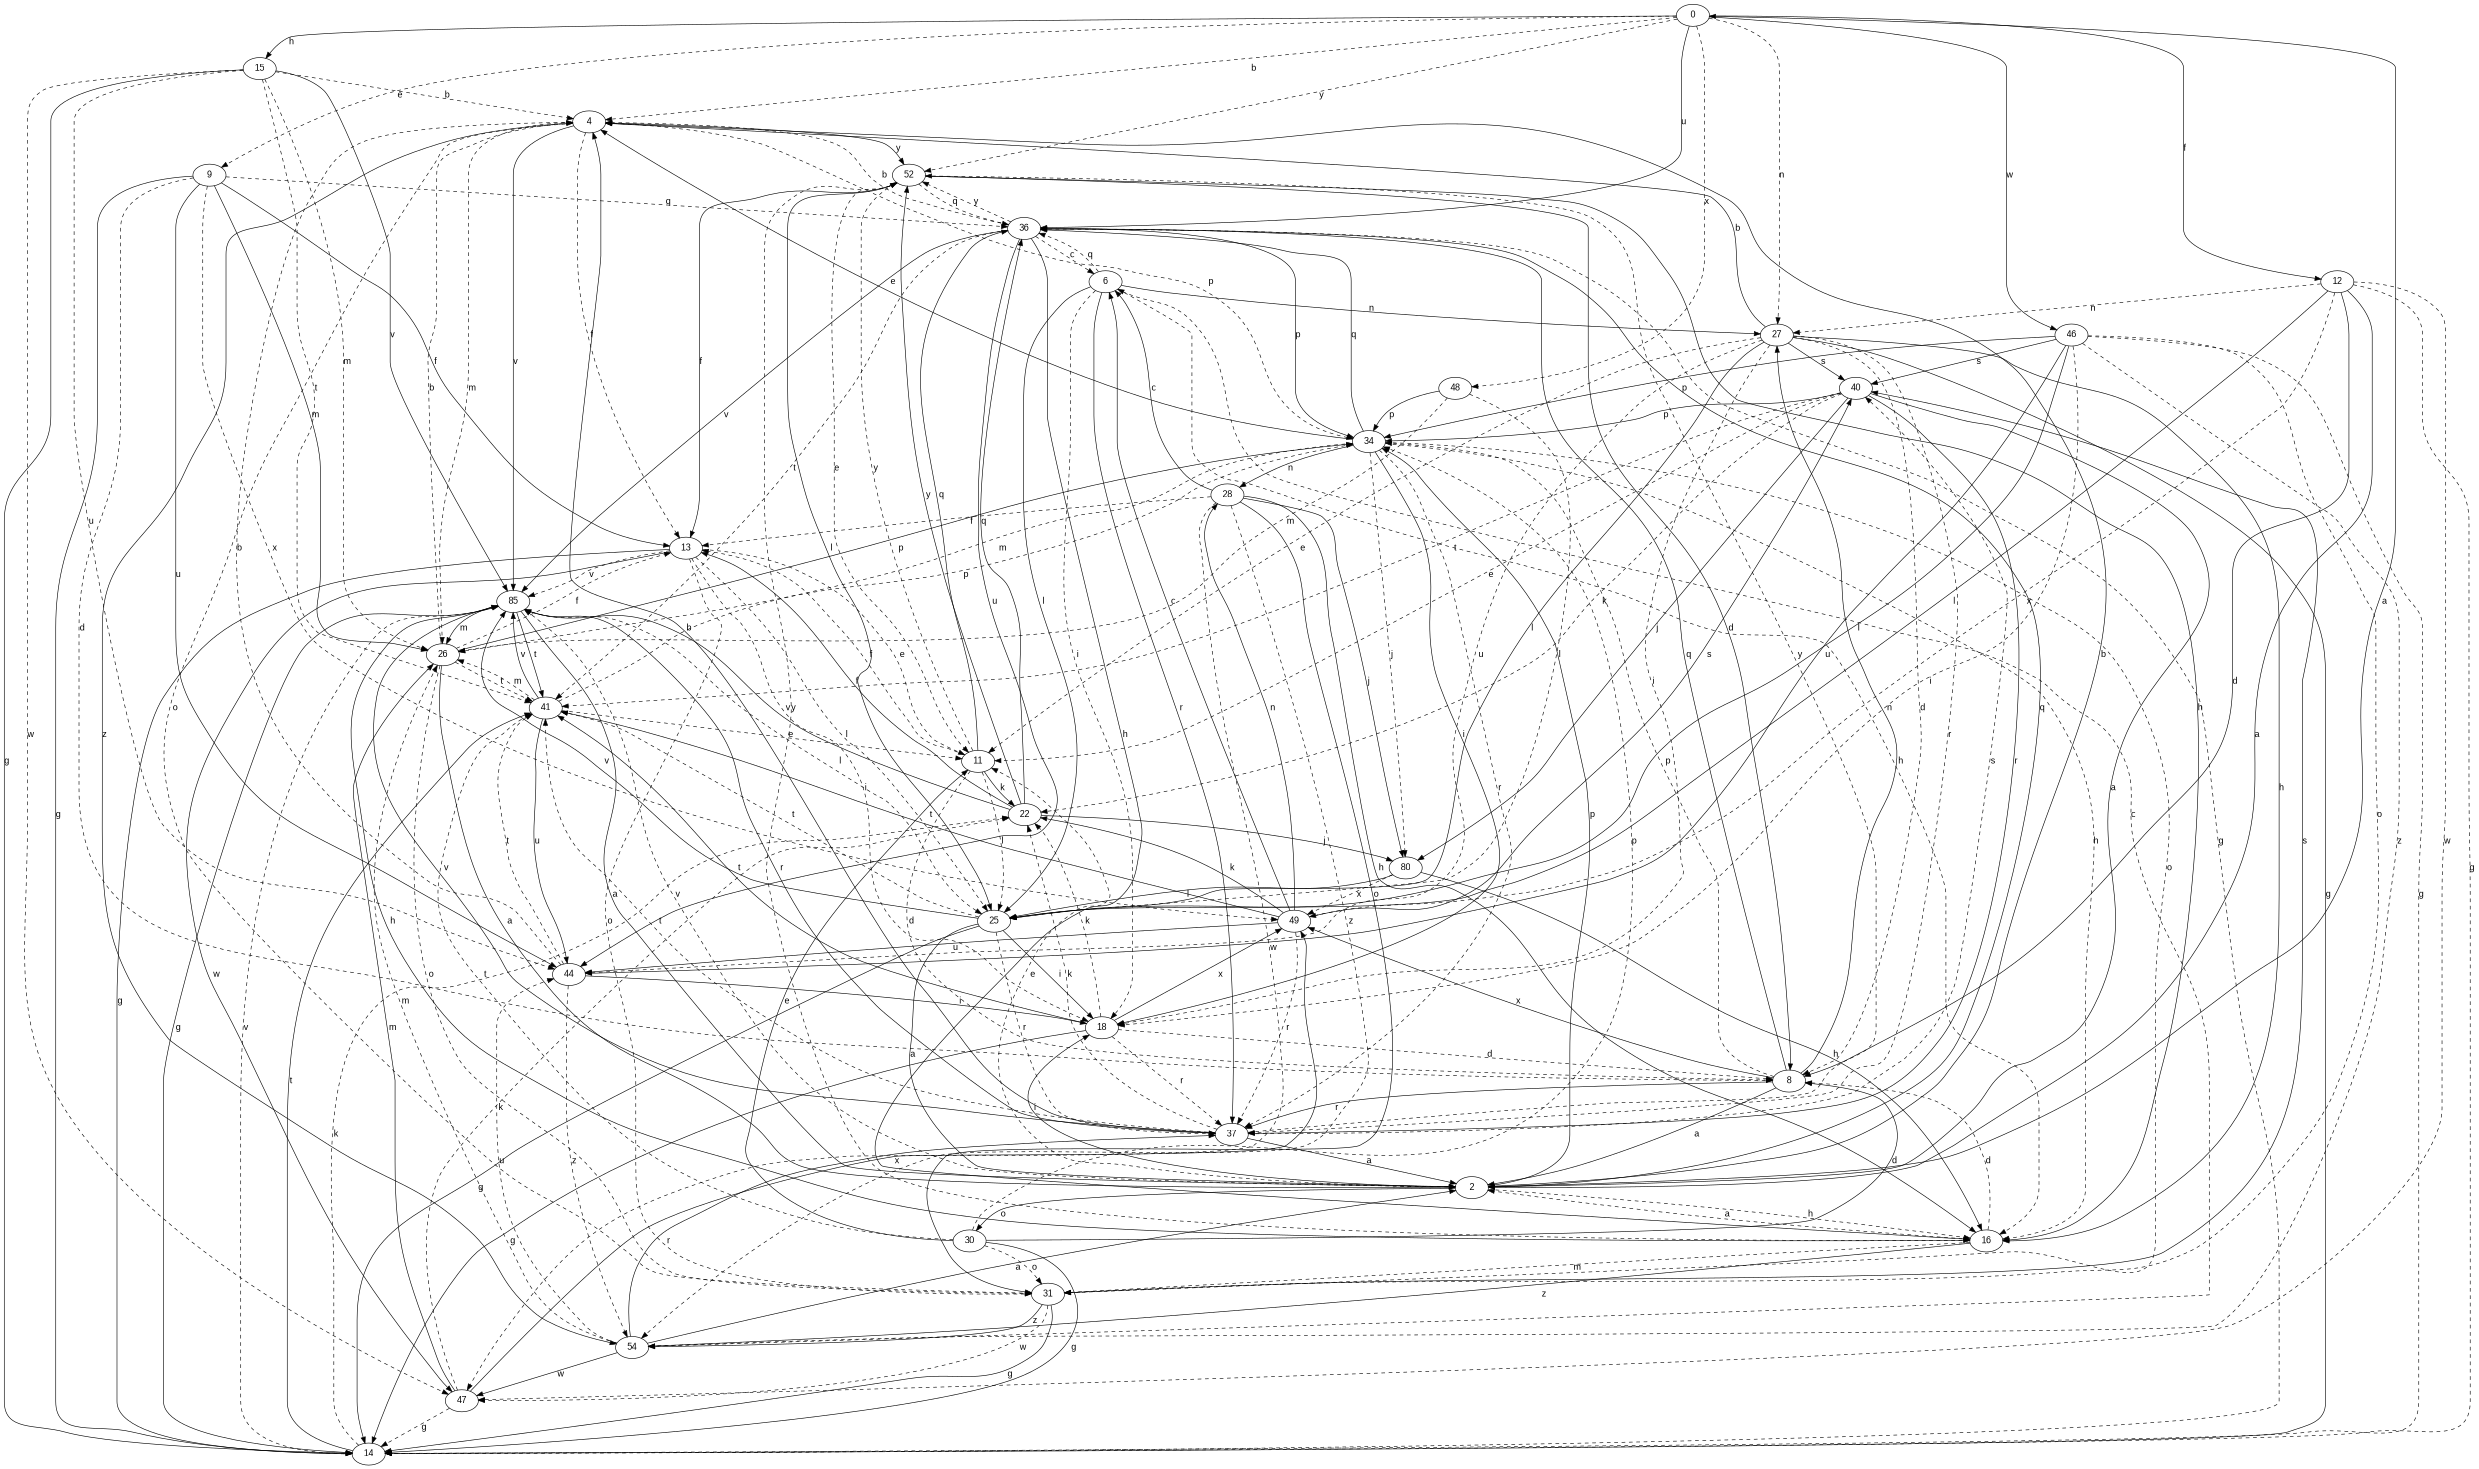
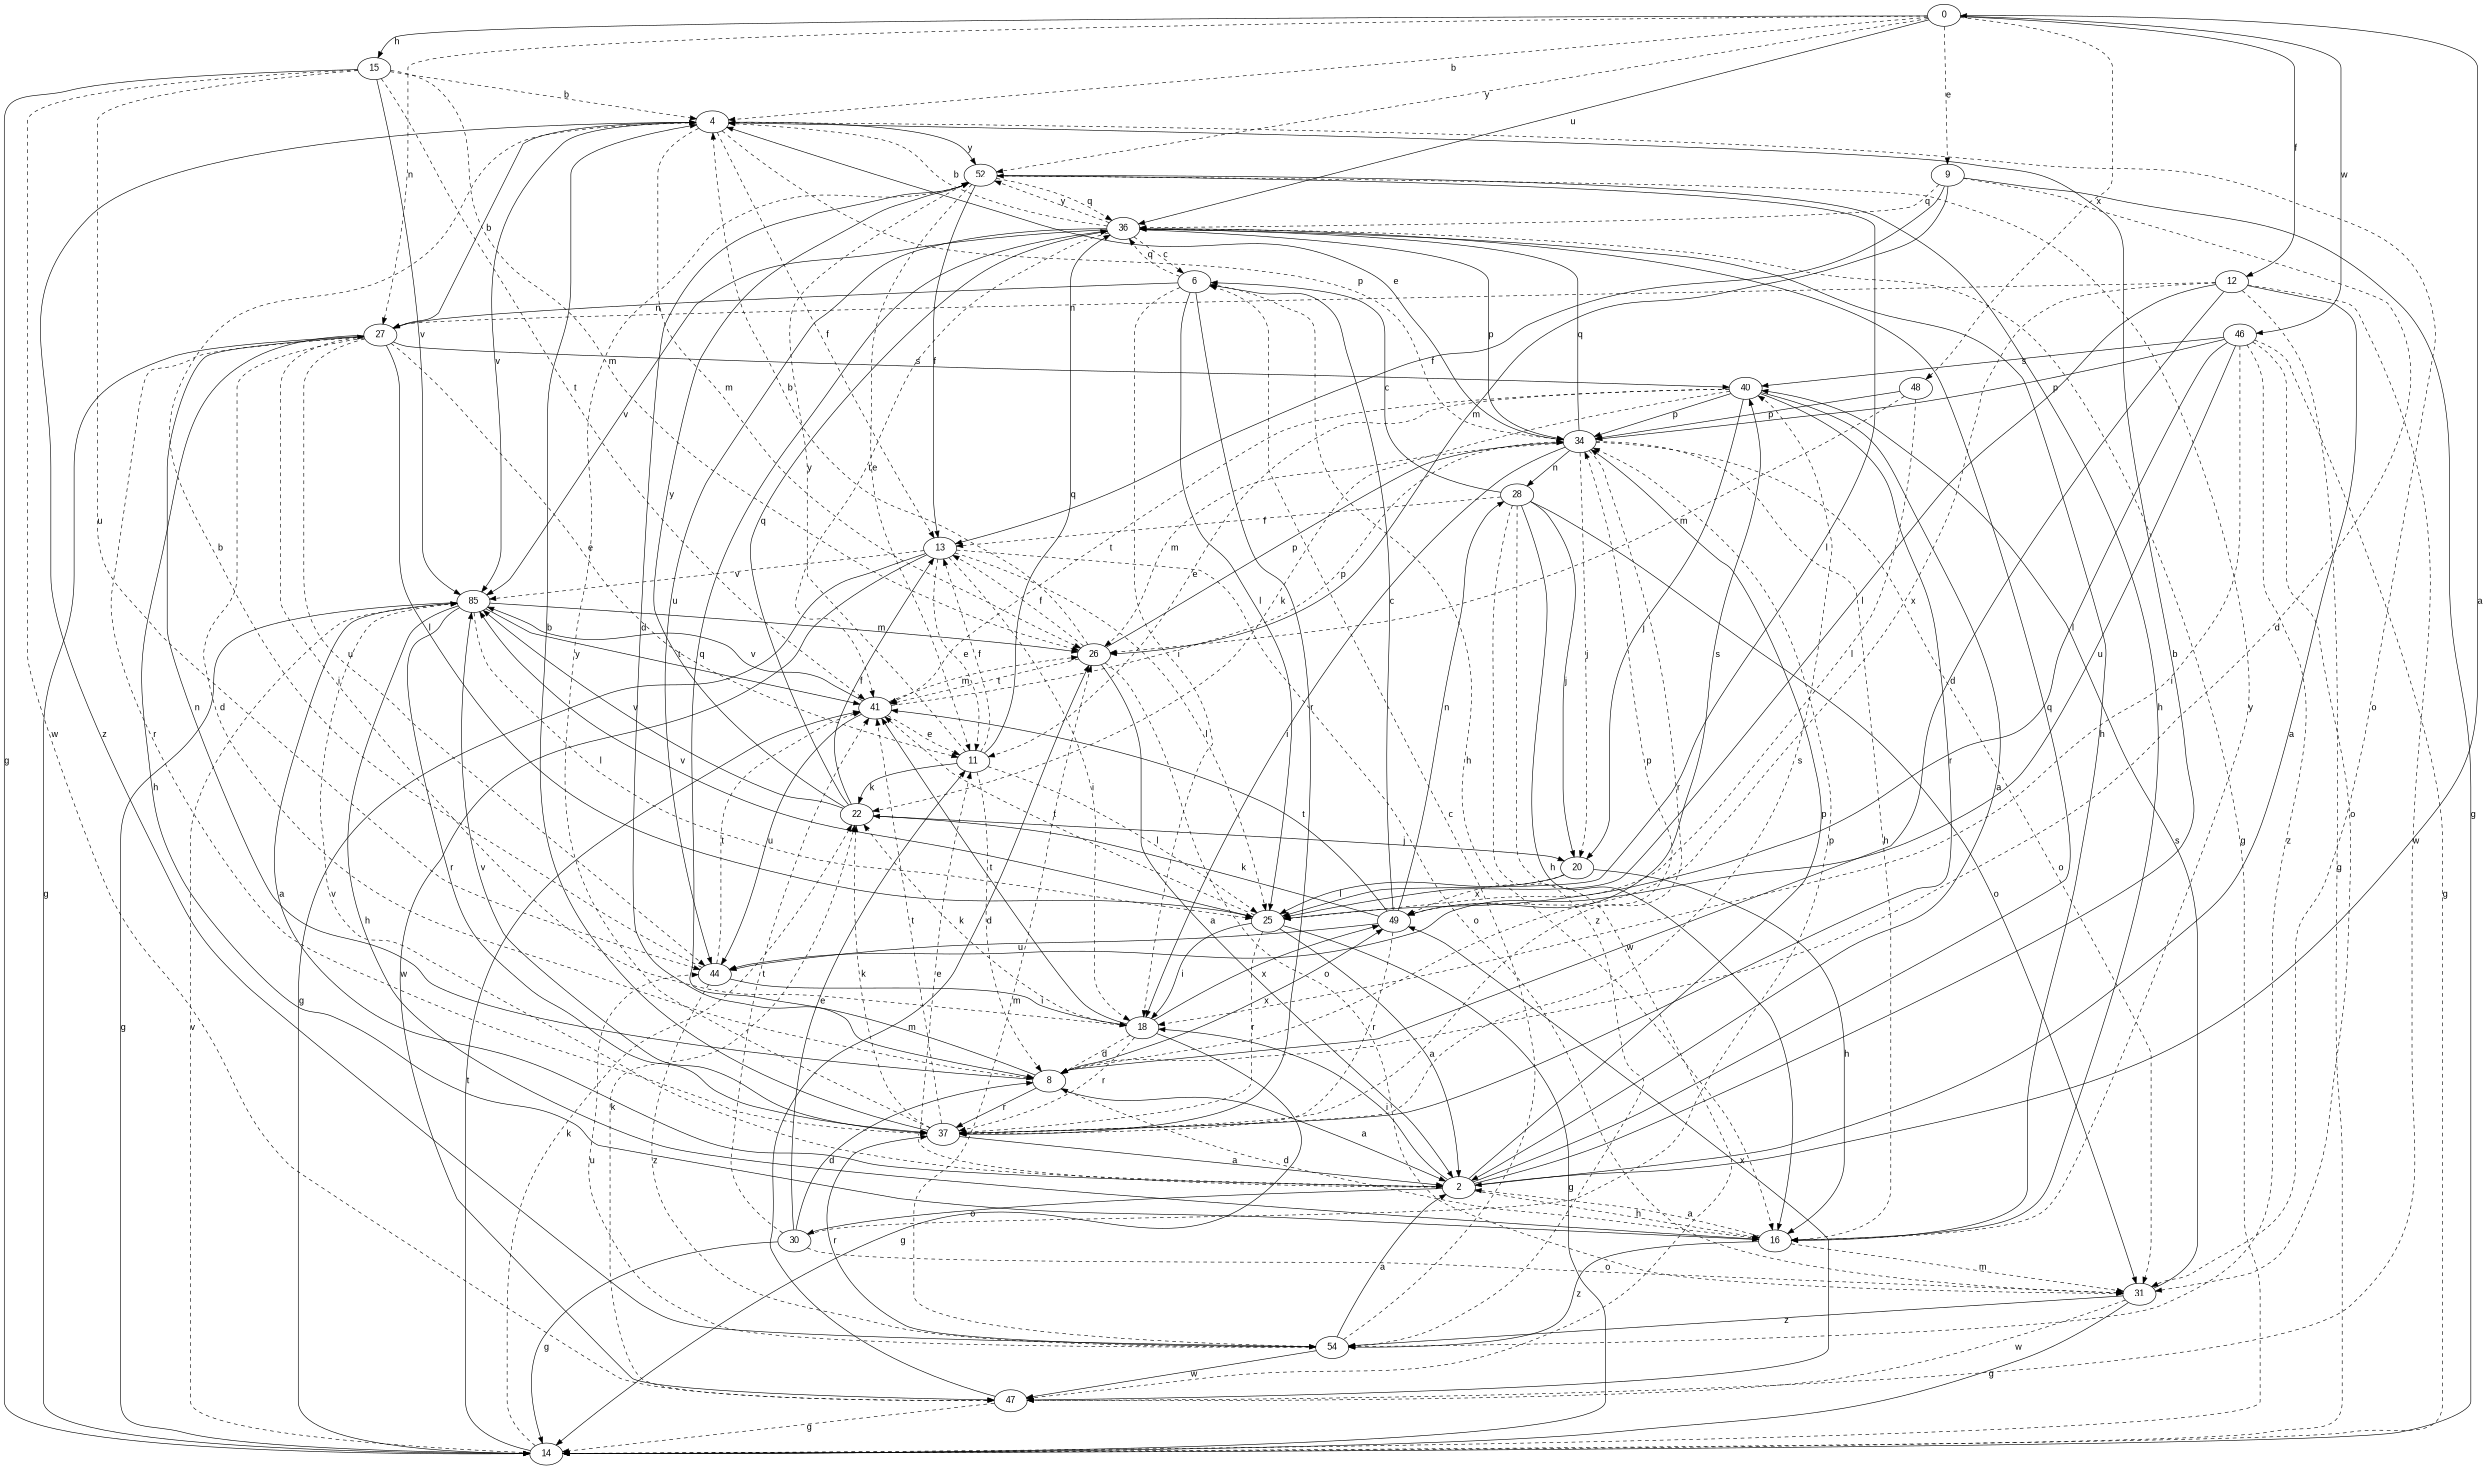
edge "9" -> "44": removed, label "u"
edge "9" -> "49": removed, label "x"
node "80": label "80" -> "20"
